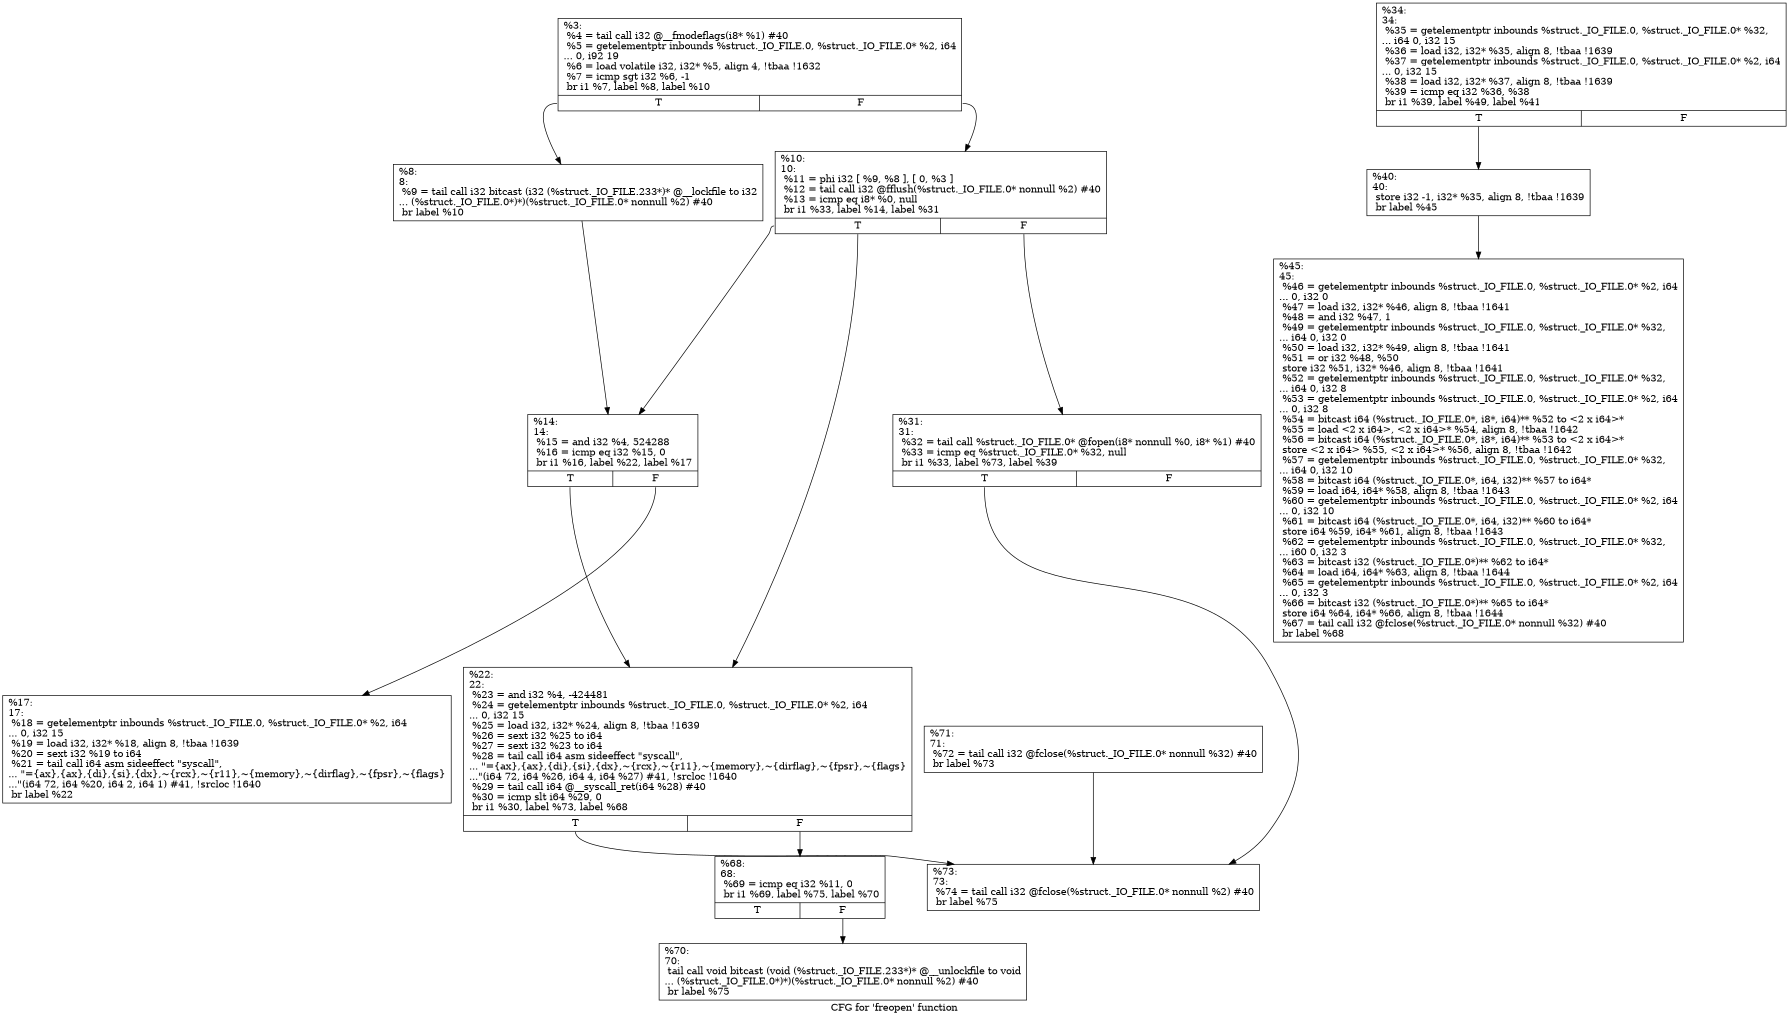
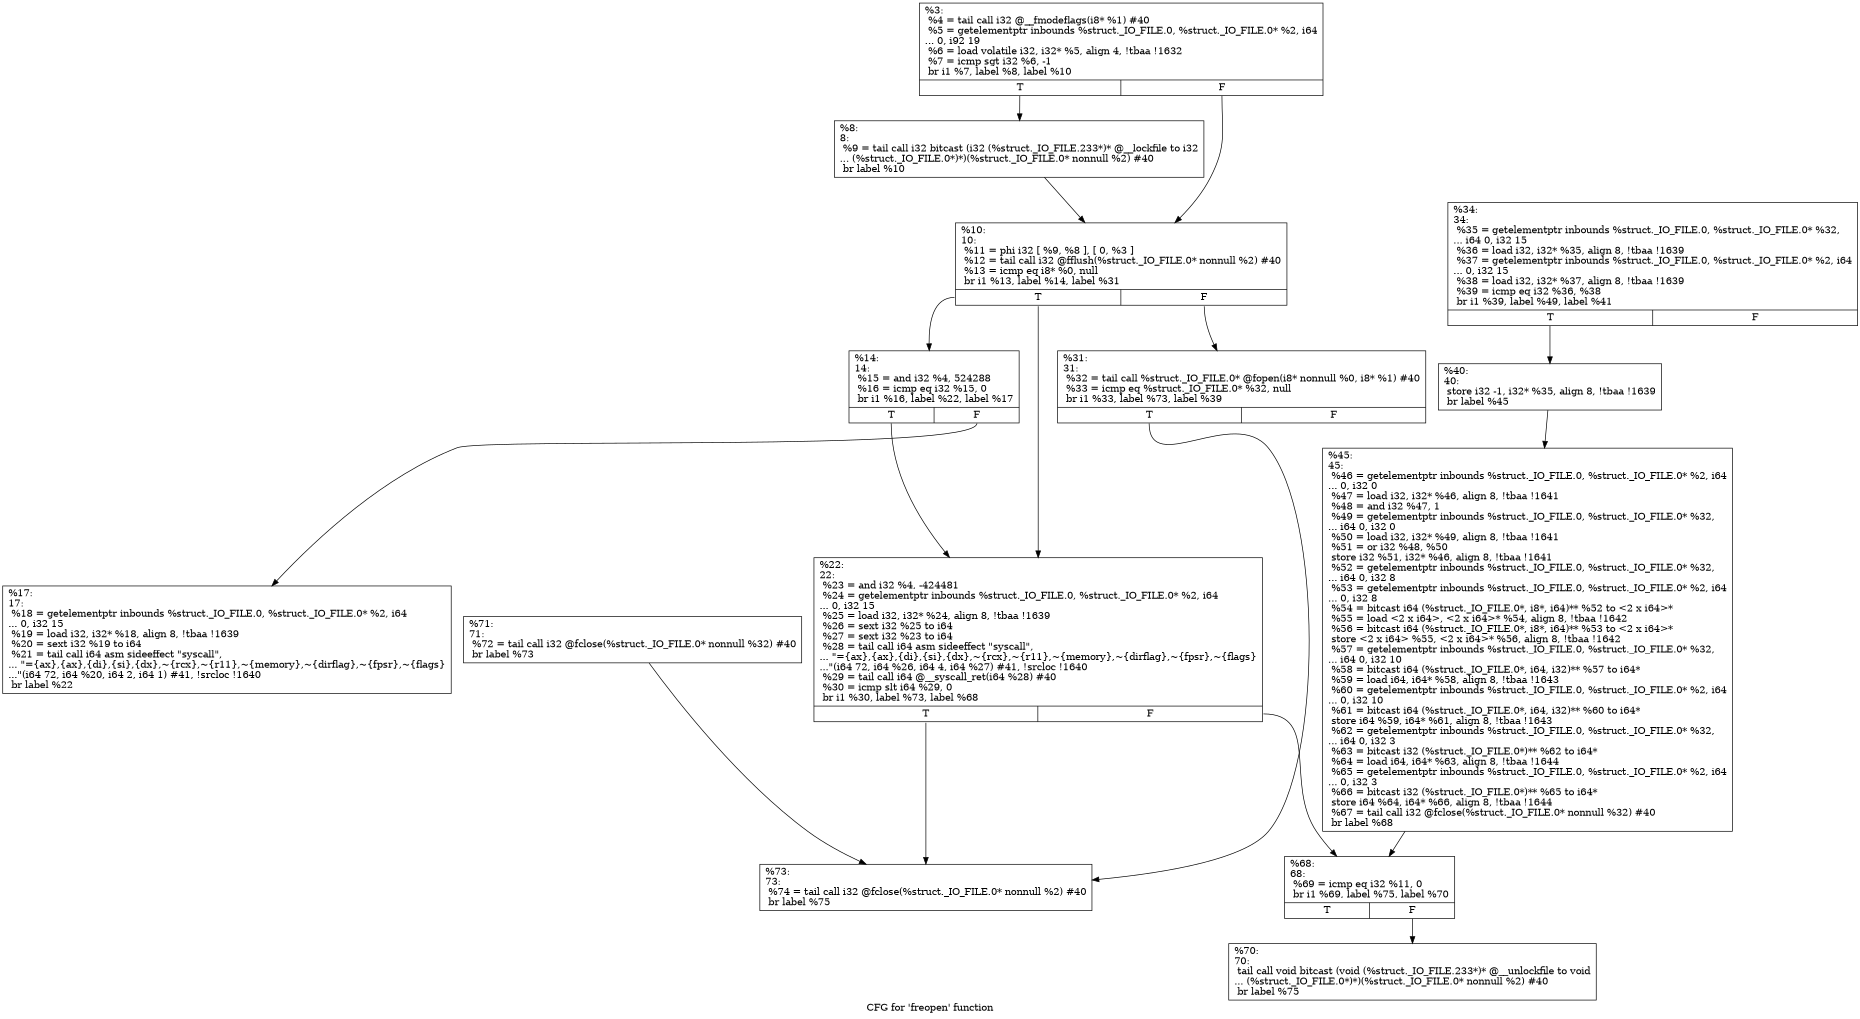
node "%10:": text "br i1 %33, label %14, label %31" -> "br i1 %13, label %14, label %31"
edge "%8:" -> "%14:": now "%8:" -> "%10:"
node "%45:": text "... i60 0, i32 3" -> "... i64 0, i32 3"
edge "%45:" -> "%68:": added
